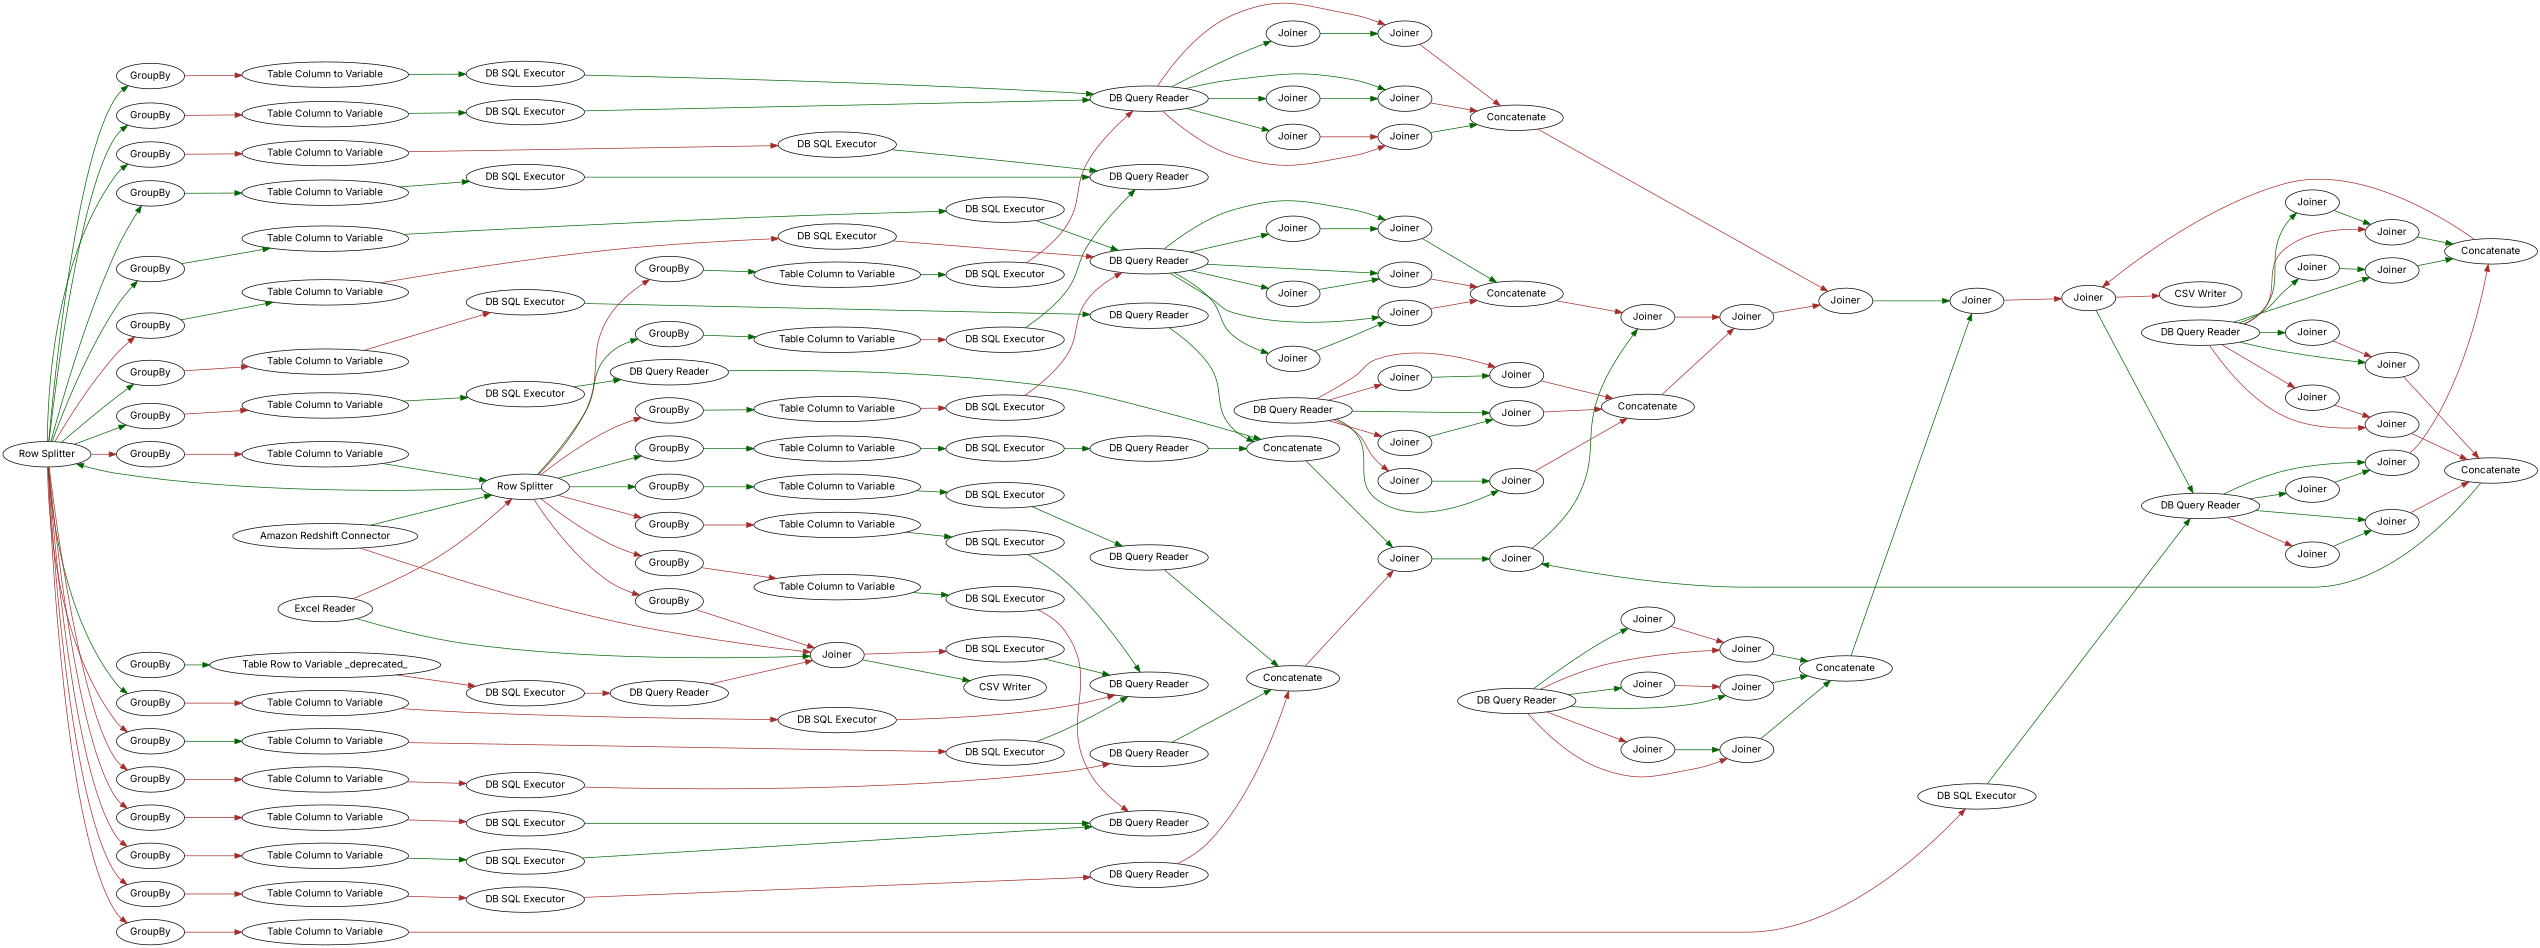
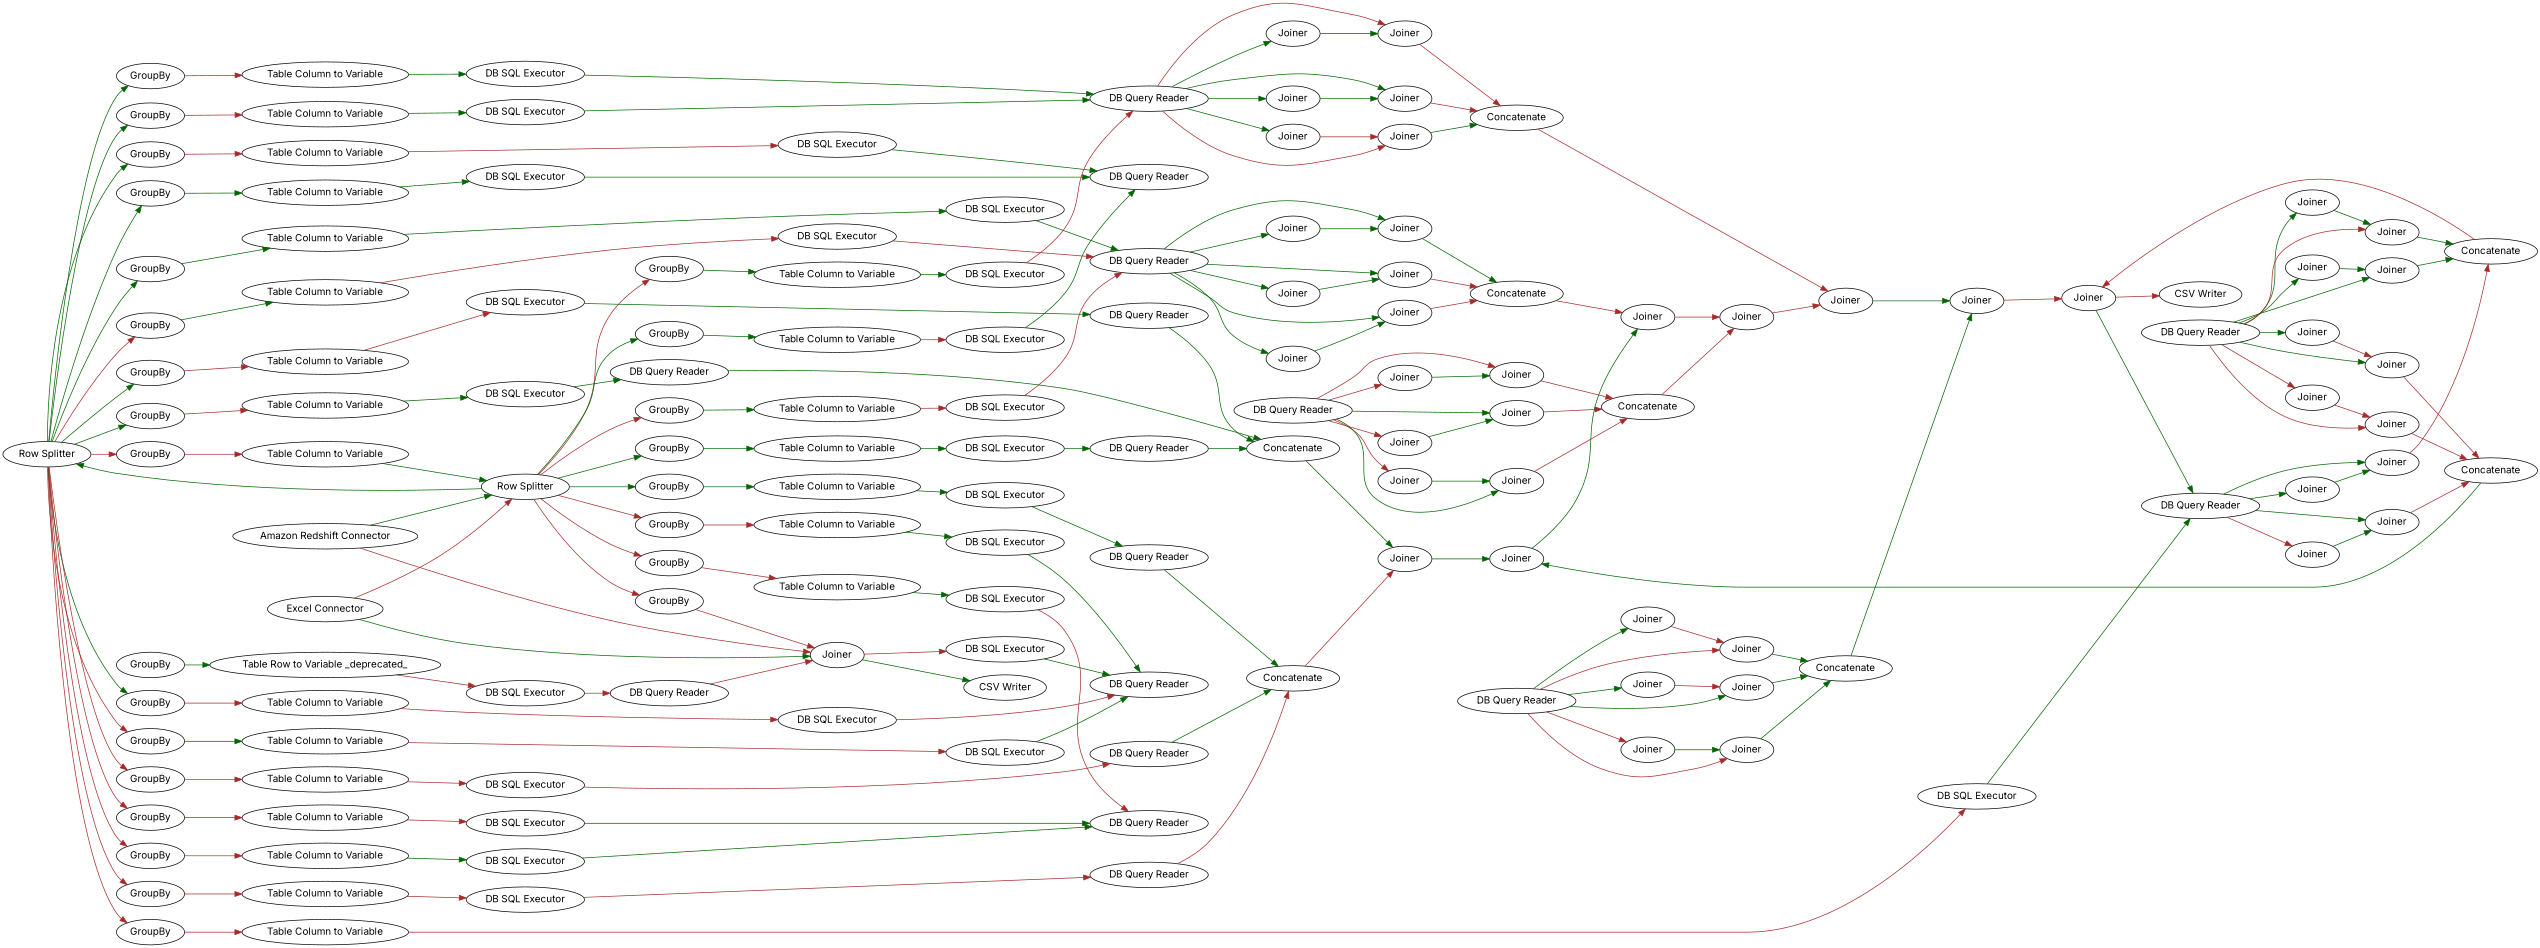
node "Excel Reader": label "Excel Reader" -> "Excel Connector"
